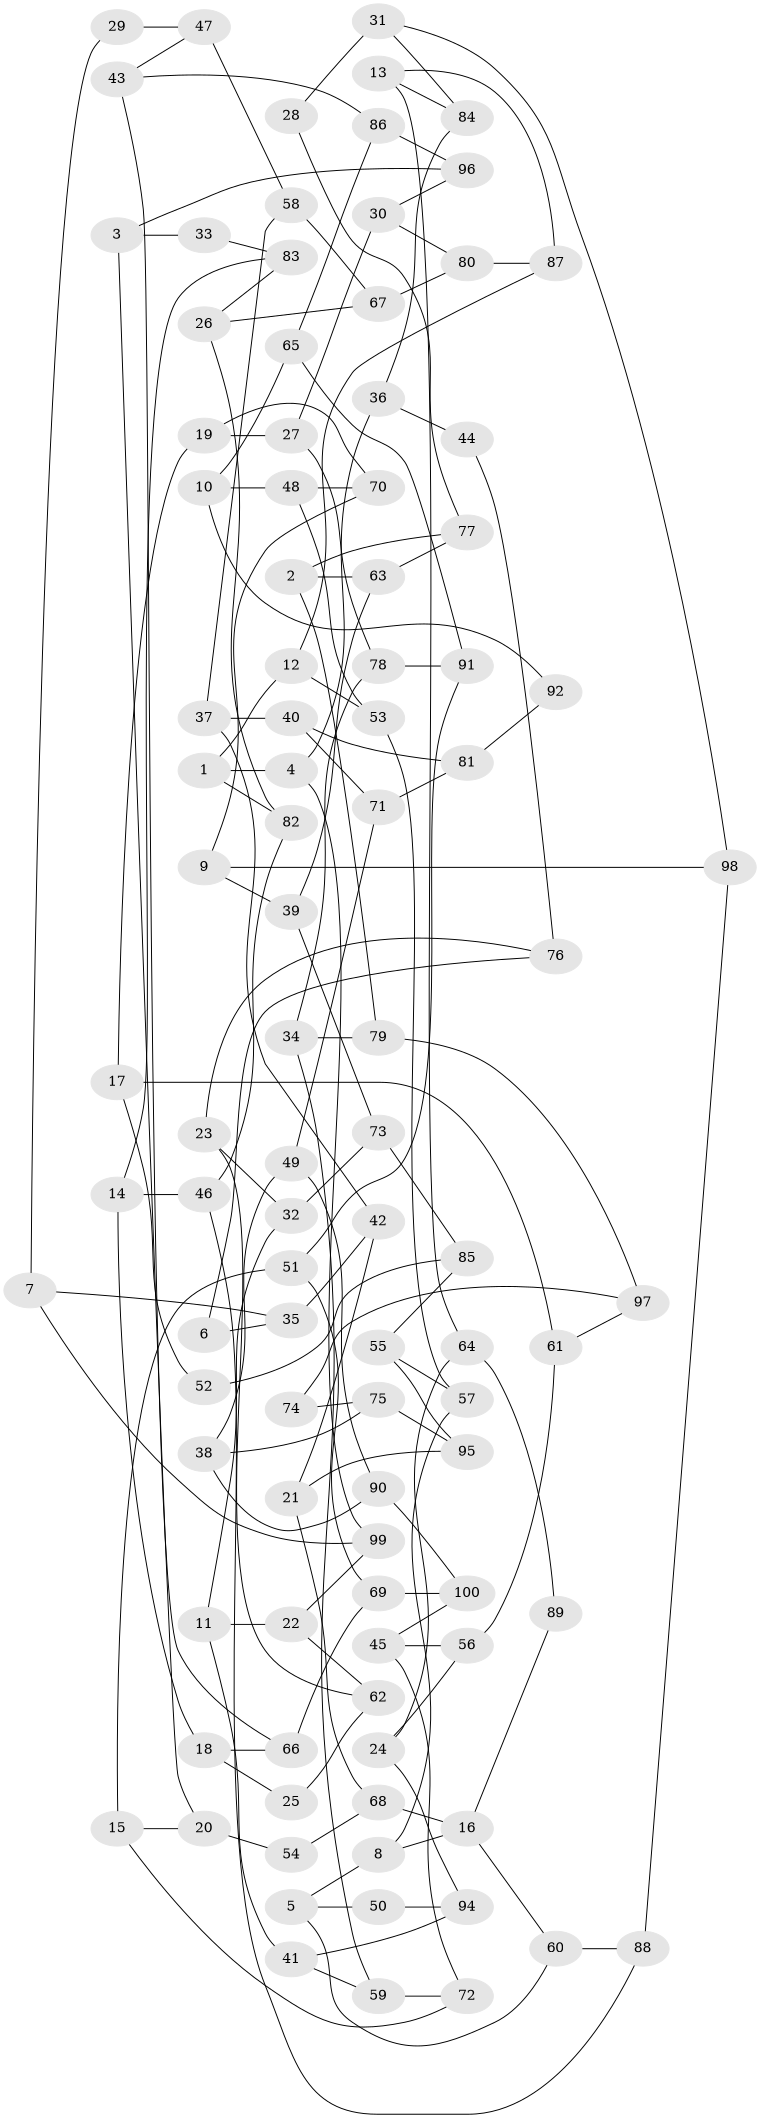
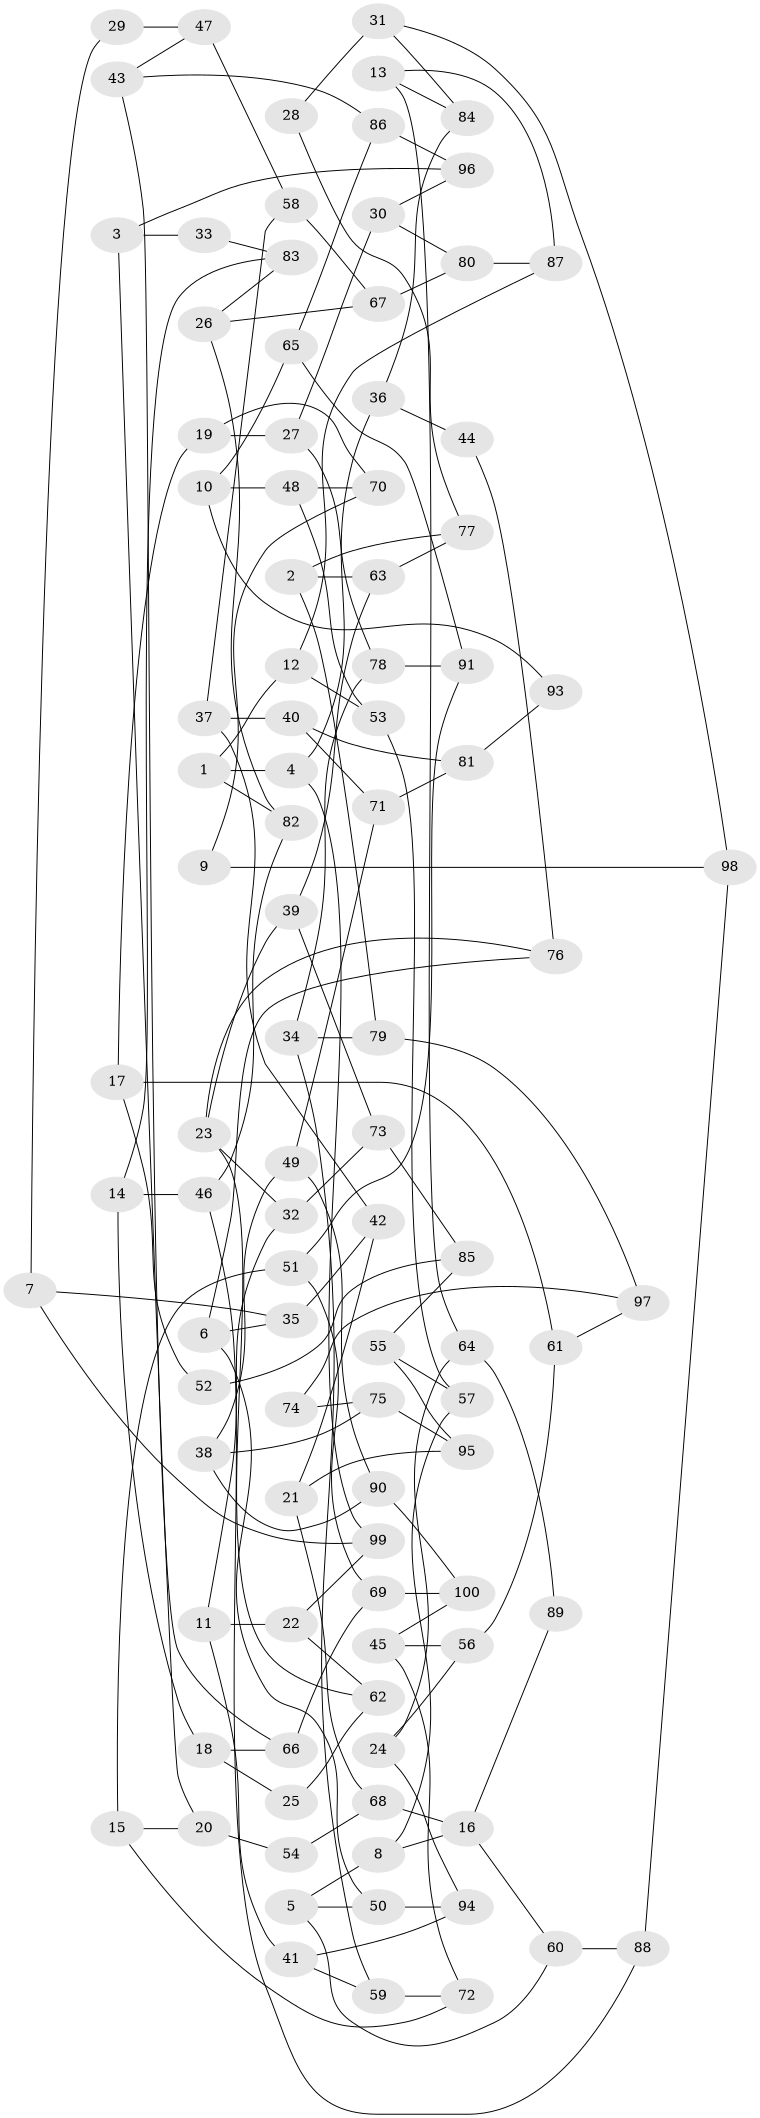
node "92": label "92" -> "93"
edge "9" -- "39": now "23" -- "39"
edge "6" -- "50": added
